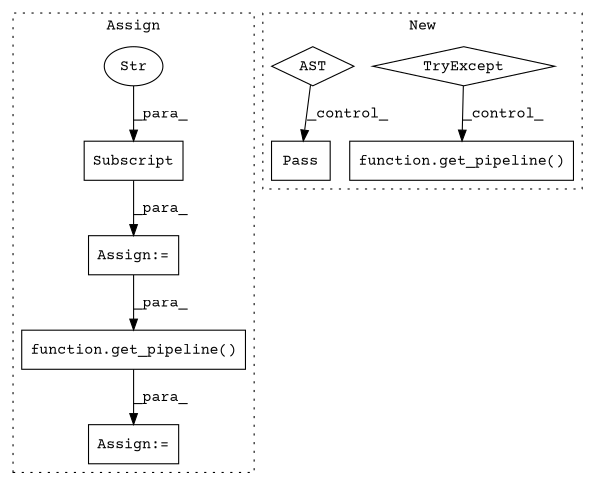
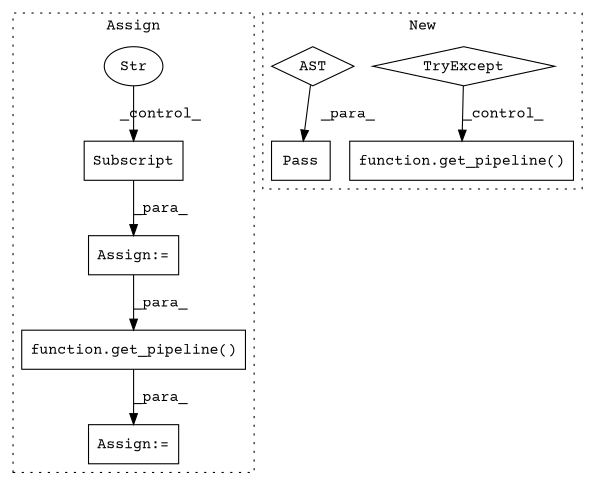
edge "Str" -> "Subscript": label "_para_" -> "_control_"
edge "AST" -> "Pass": label "_control_" -> "_para_"
